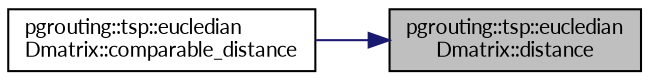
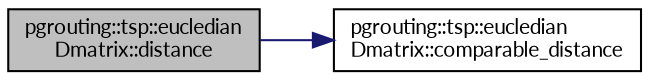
edge "pgrouting::tsp::eucledian Dmatrix::comparable_distance" -> "pgrouting::tsp::eucledian Dmatrix::distance": reversed
